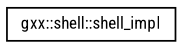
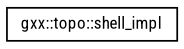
node "gxx::shell::shell_impl": label "gxx::shell::shell_impl" -> "gxx::topo::shell_impl"
